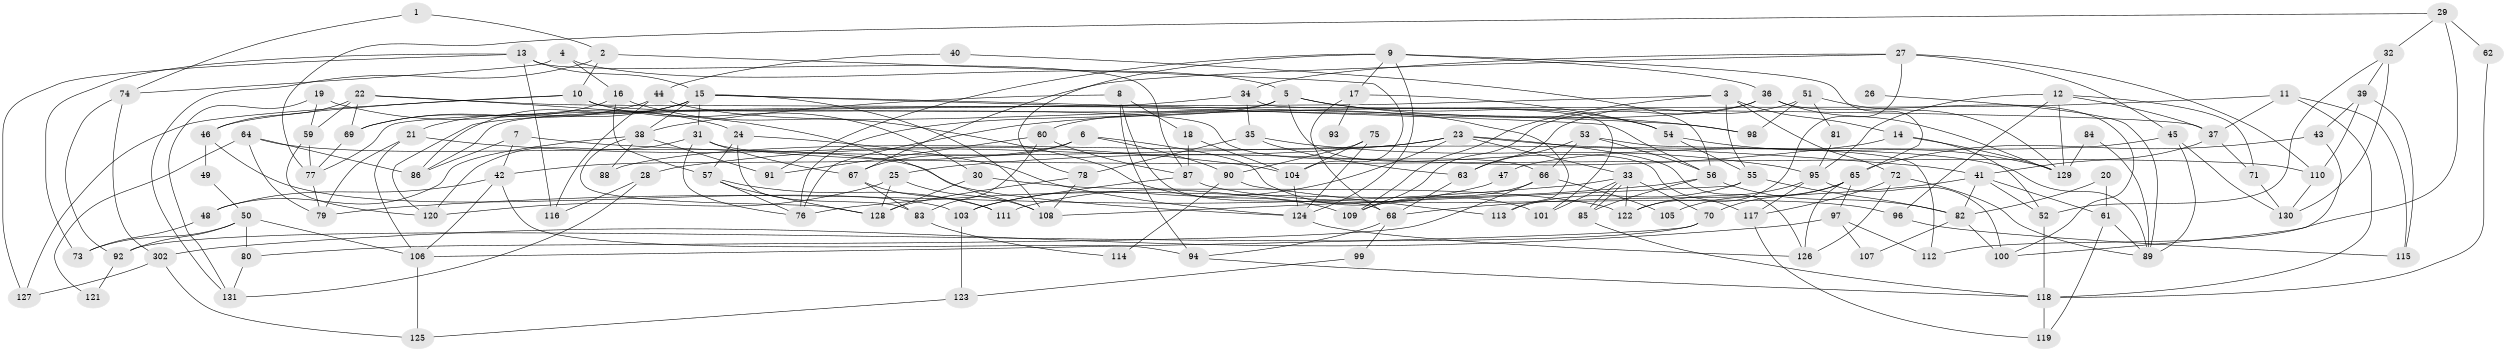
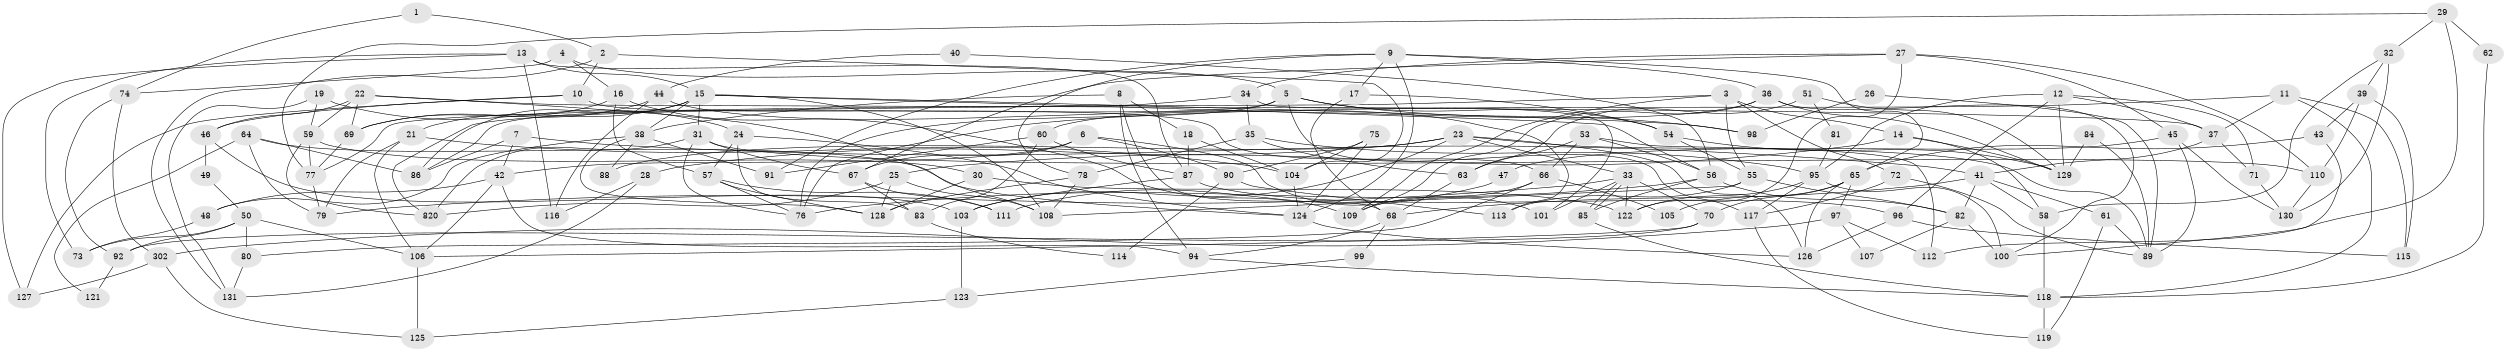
edge "51" -- "98": now "26" -- "98"
edge "10" -- "30": now "59" -- "30"
node "93": removed
node "20": removed
node "120": label "120" -> "820"
node "52": label "52" -> "58"
edge "72" -- "126": now "96" -- "126"
